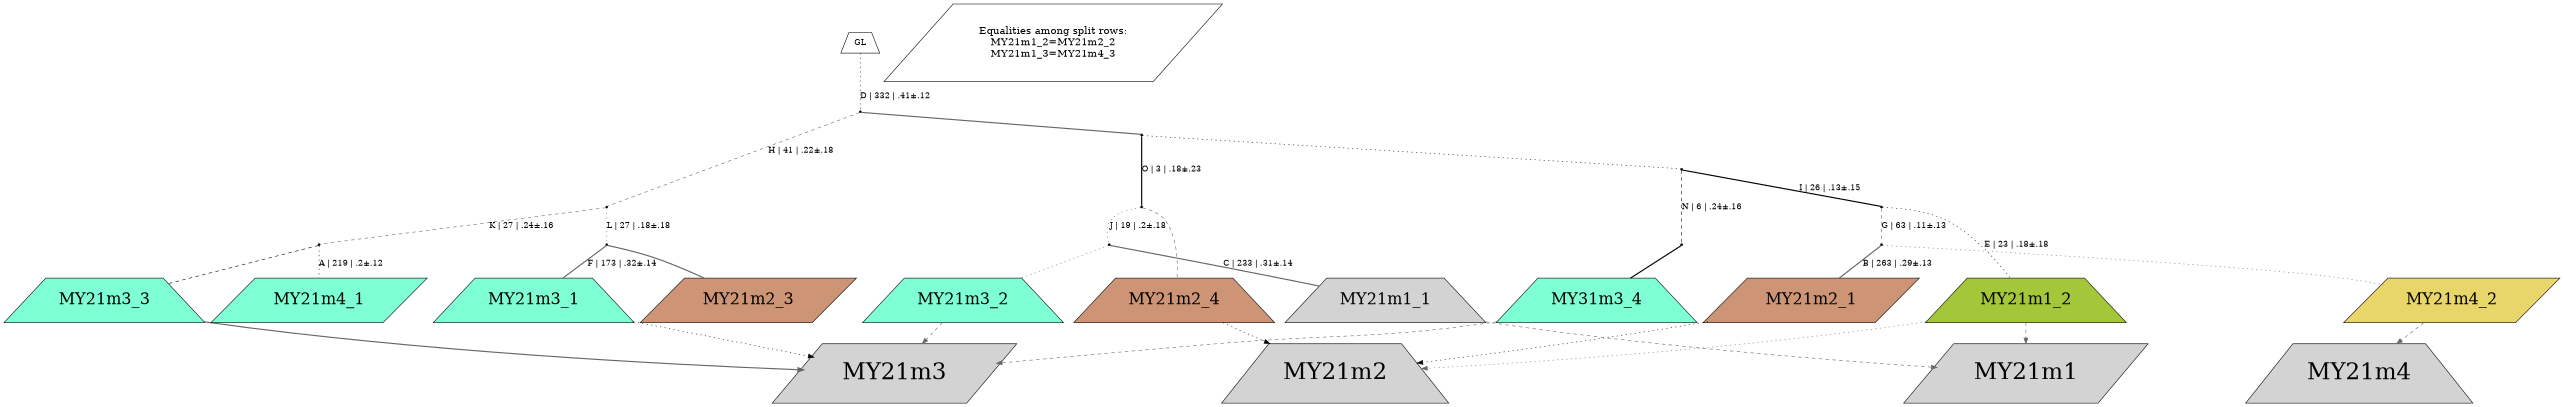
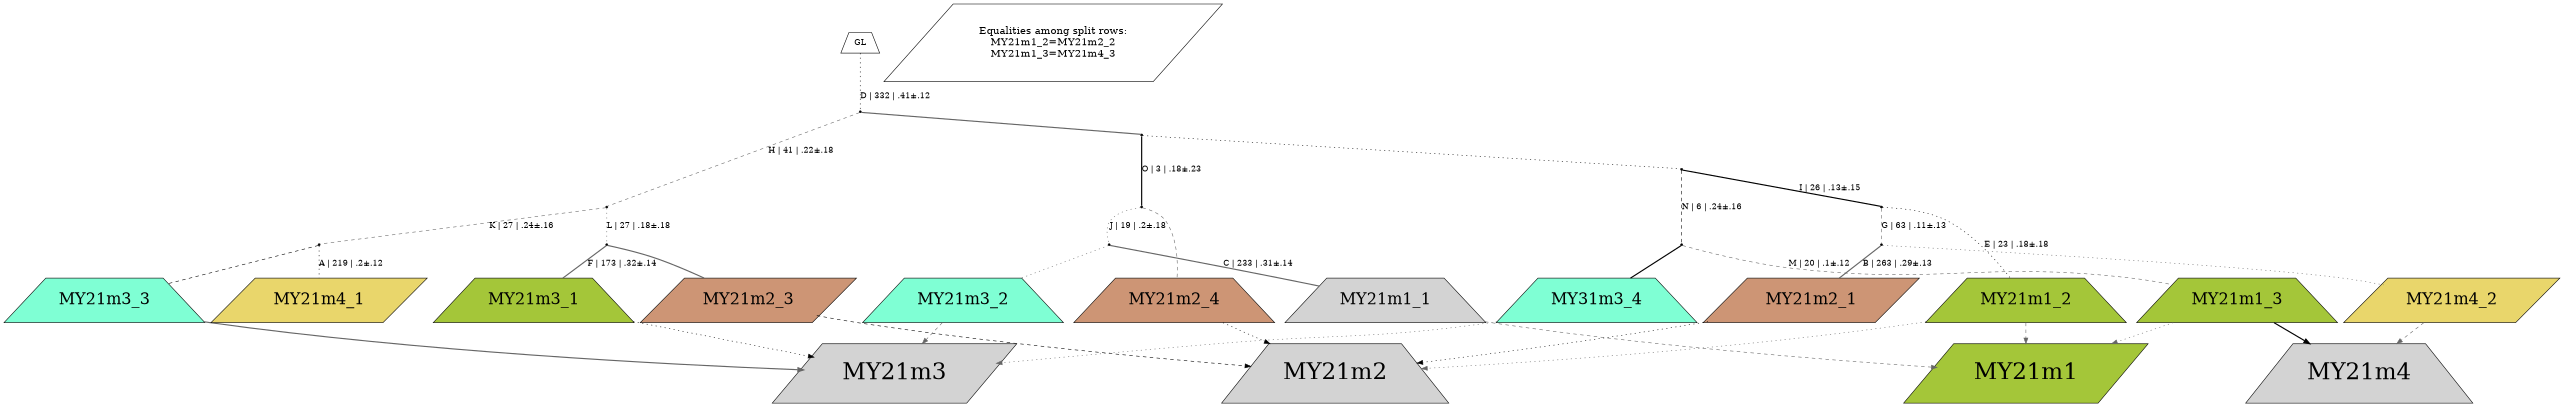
node "MY21m4_1": fillcolor #7fffd4 -> #e9d66b
node "MY21m3_1": fillcolor #7fffd4 -> #a4c639
node "MY21m1_3": added
edge "MY31m3_4" -> "MY21m3": style dashed -> dotted
edge "MY21m2_3" -> "MY21m2": added
node "MY21m1": fillcolor lightgrey -> #a4c639
